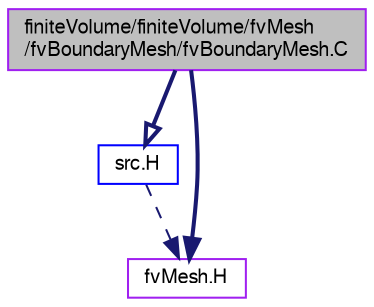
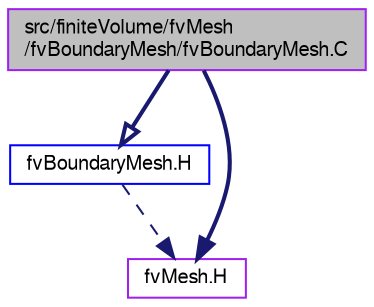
node "finiteVolume/finiteVolume/fvMesh /fvBoundaryMesh/fvBoundaryMesh.C": label "finiteVolume/finiteVolume/fvMesh /fvBoundaryMesh/fvBoundaryMesh.C" -> "src/finiteVolume/fvMesh /fvBoundaryMesh/fvBoundaryMesh.C"
node "src.H": label "src.H" -> "fvBoundaryMesh.H"
